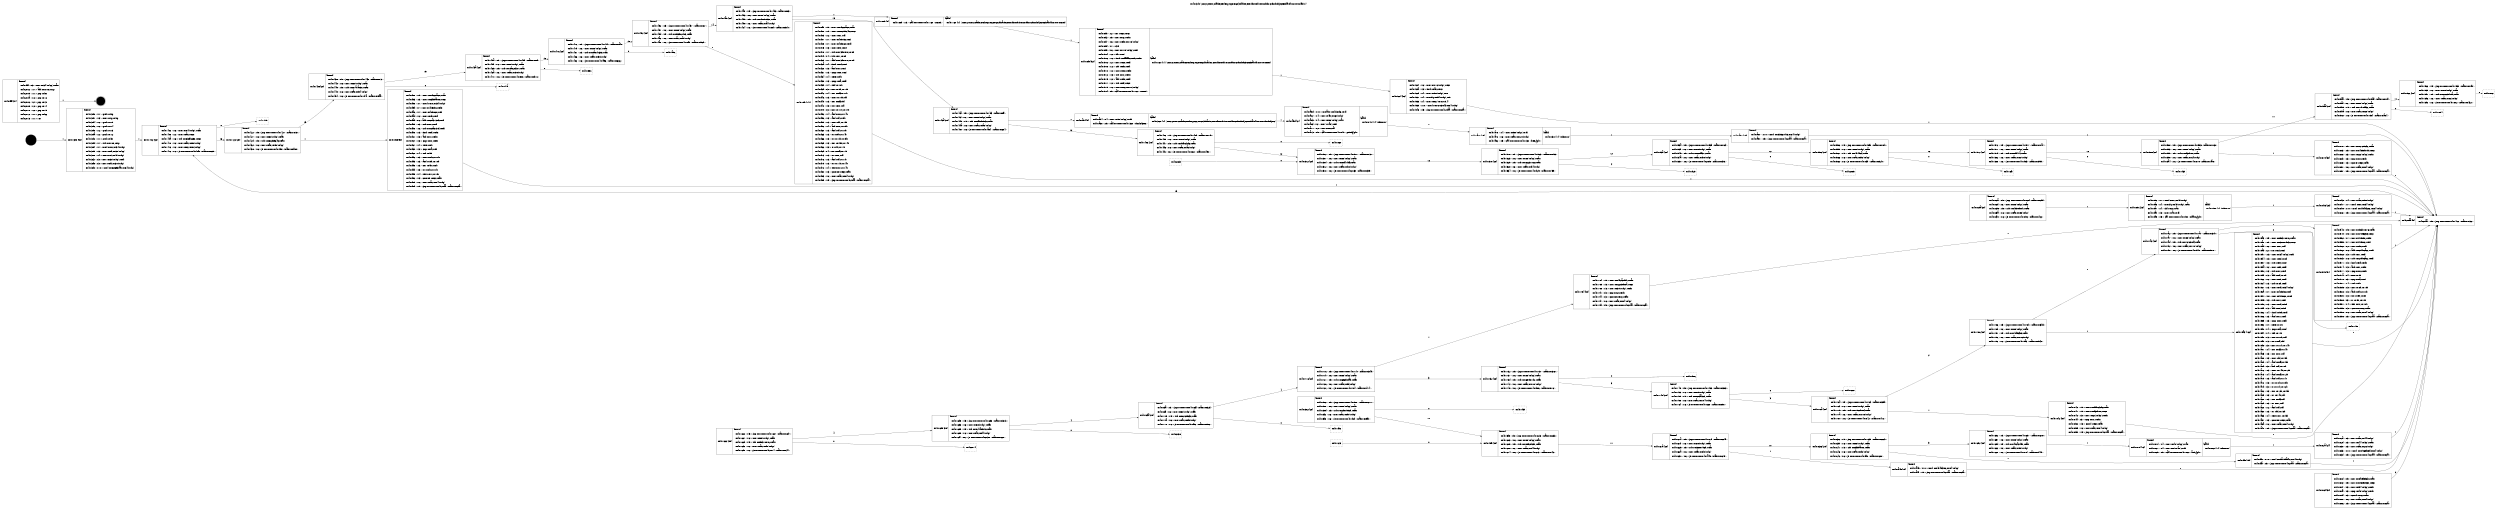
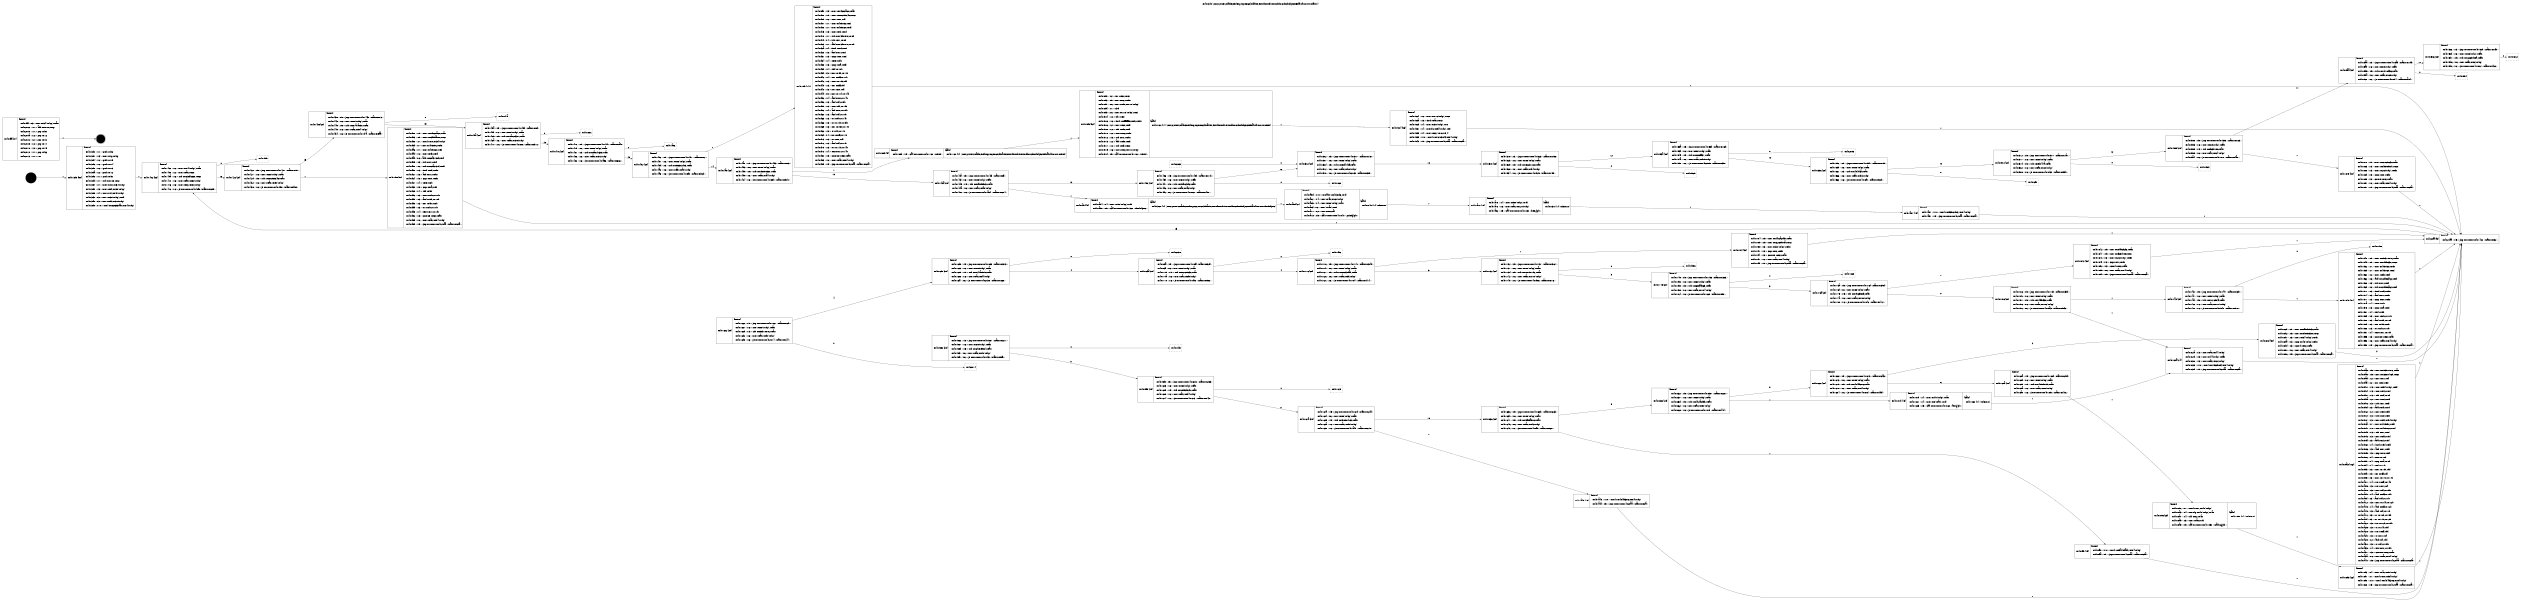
edge "0x401786 [28]" -> "0x4019a3 [162]": now "0x401786 [28]" -> "0x40182a [24]"
node "0x40166e [28]": added
edge "0x401c13" -> "0x4015fe [28]": reversed
